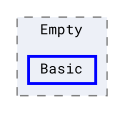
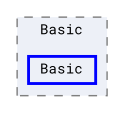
cluster "Empty": label "Empty" -> "Basic"
